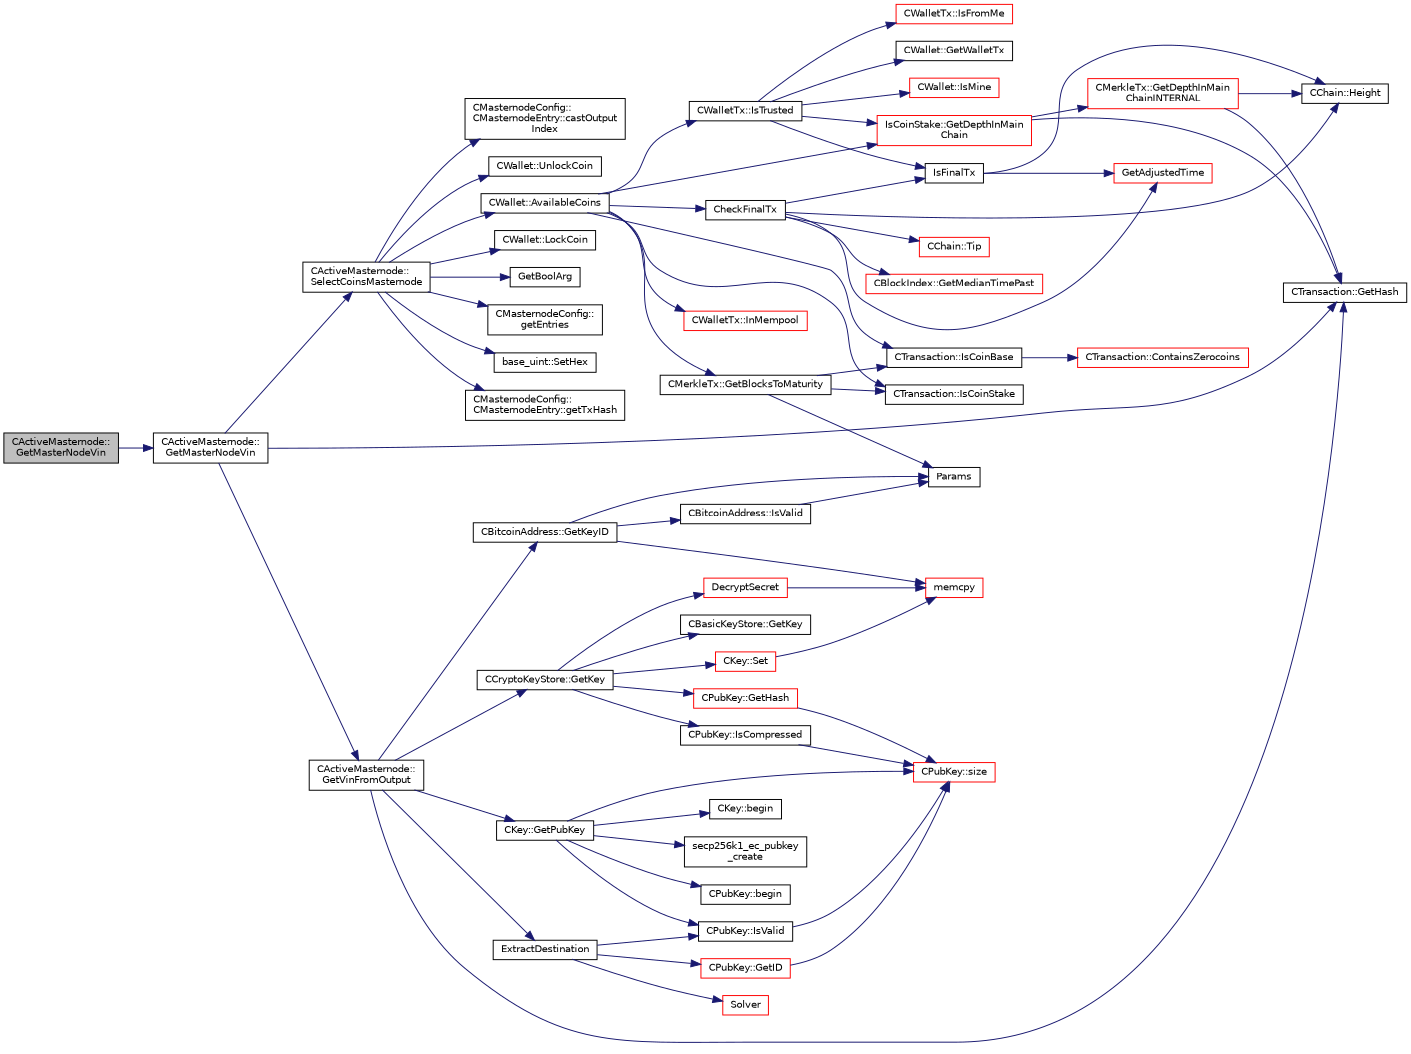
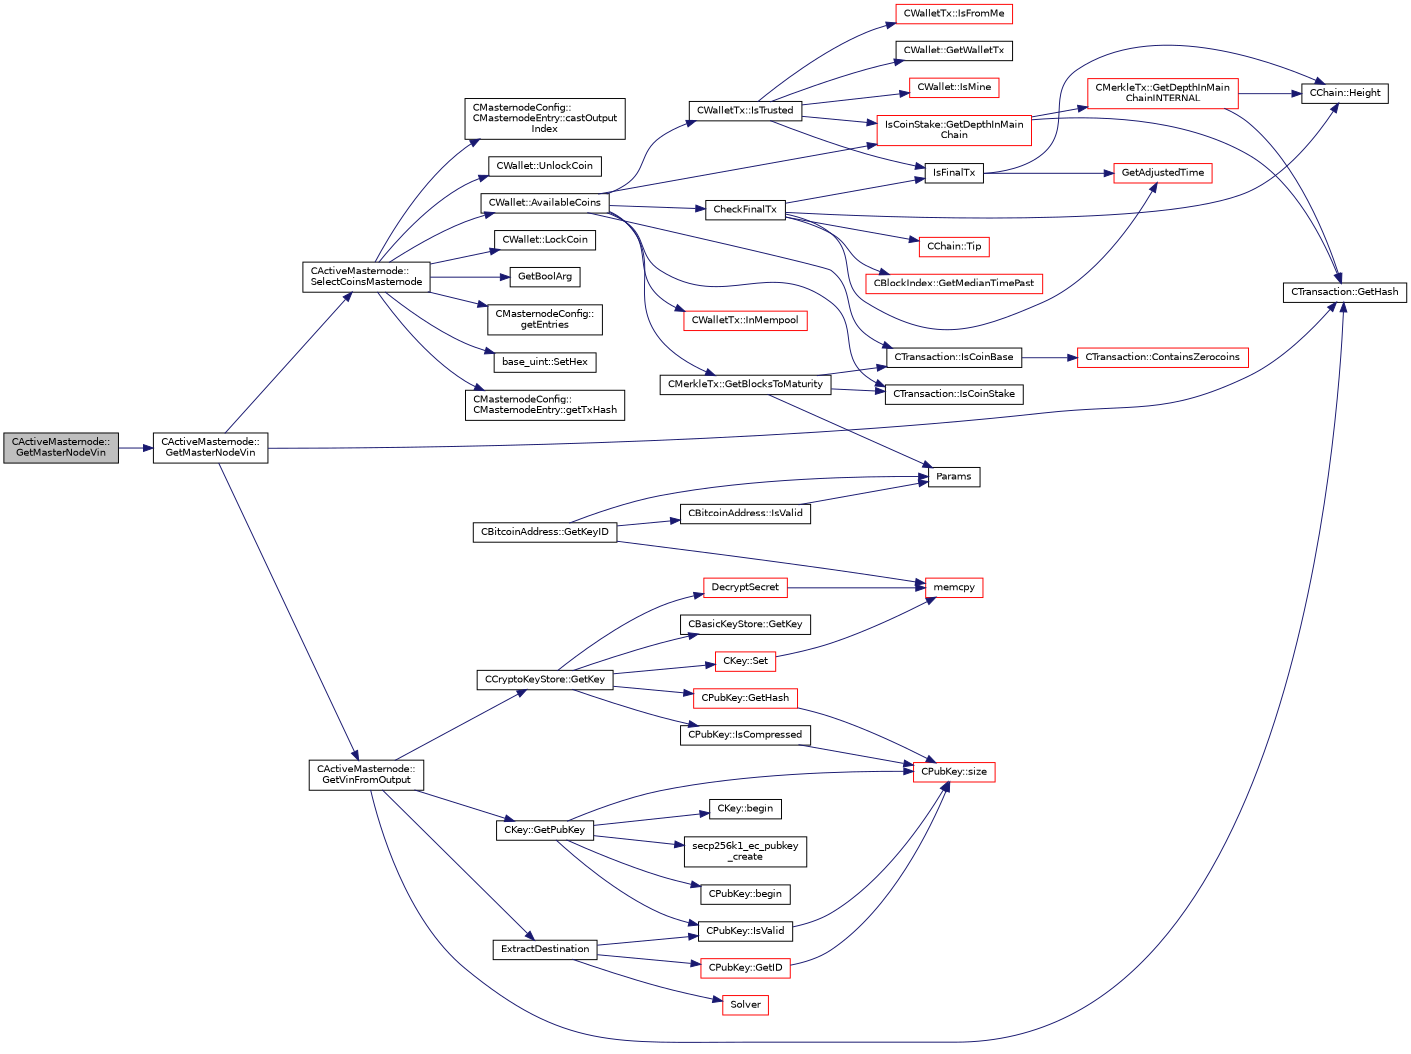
edge "CActiveMasternode:: GetVinFromOutput" -> "CBitcoinAddress::GetKeyID": removed
